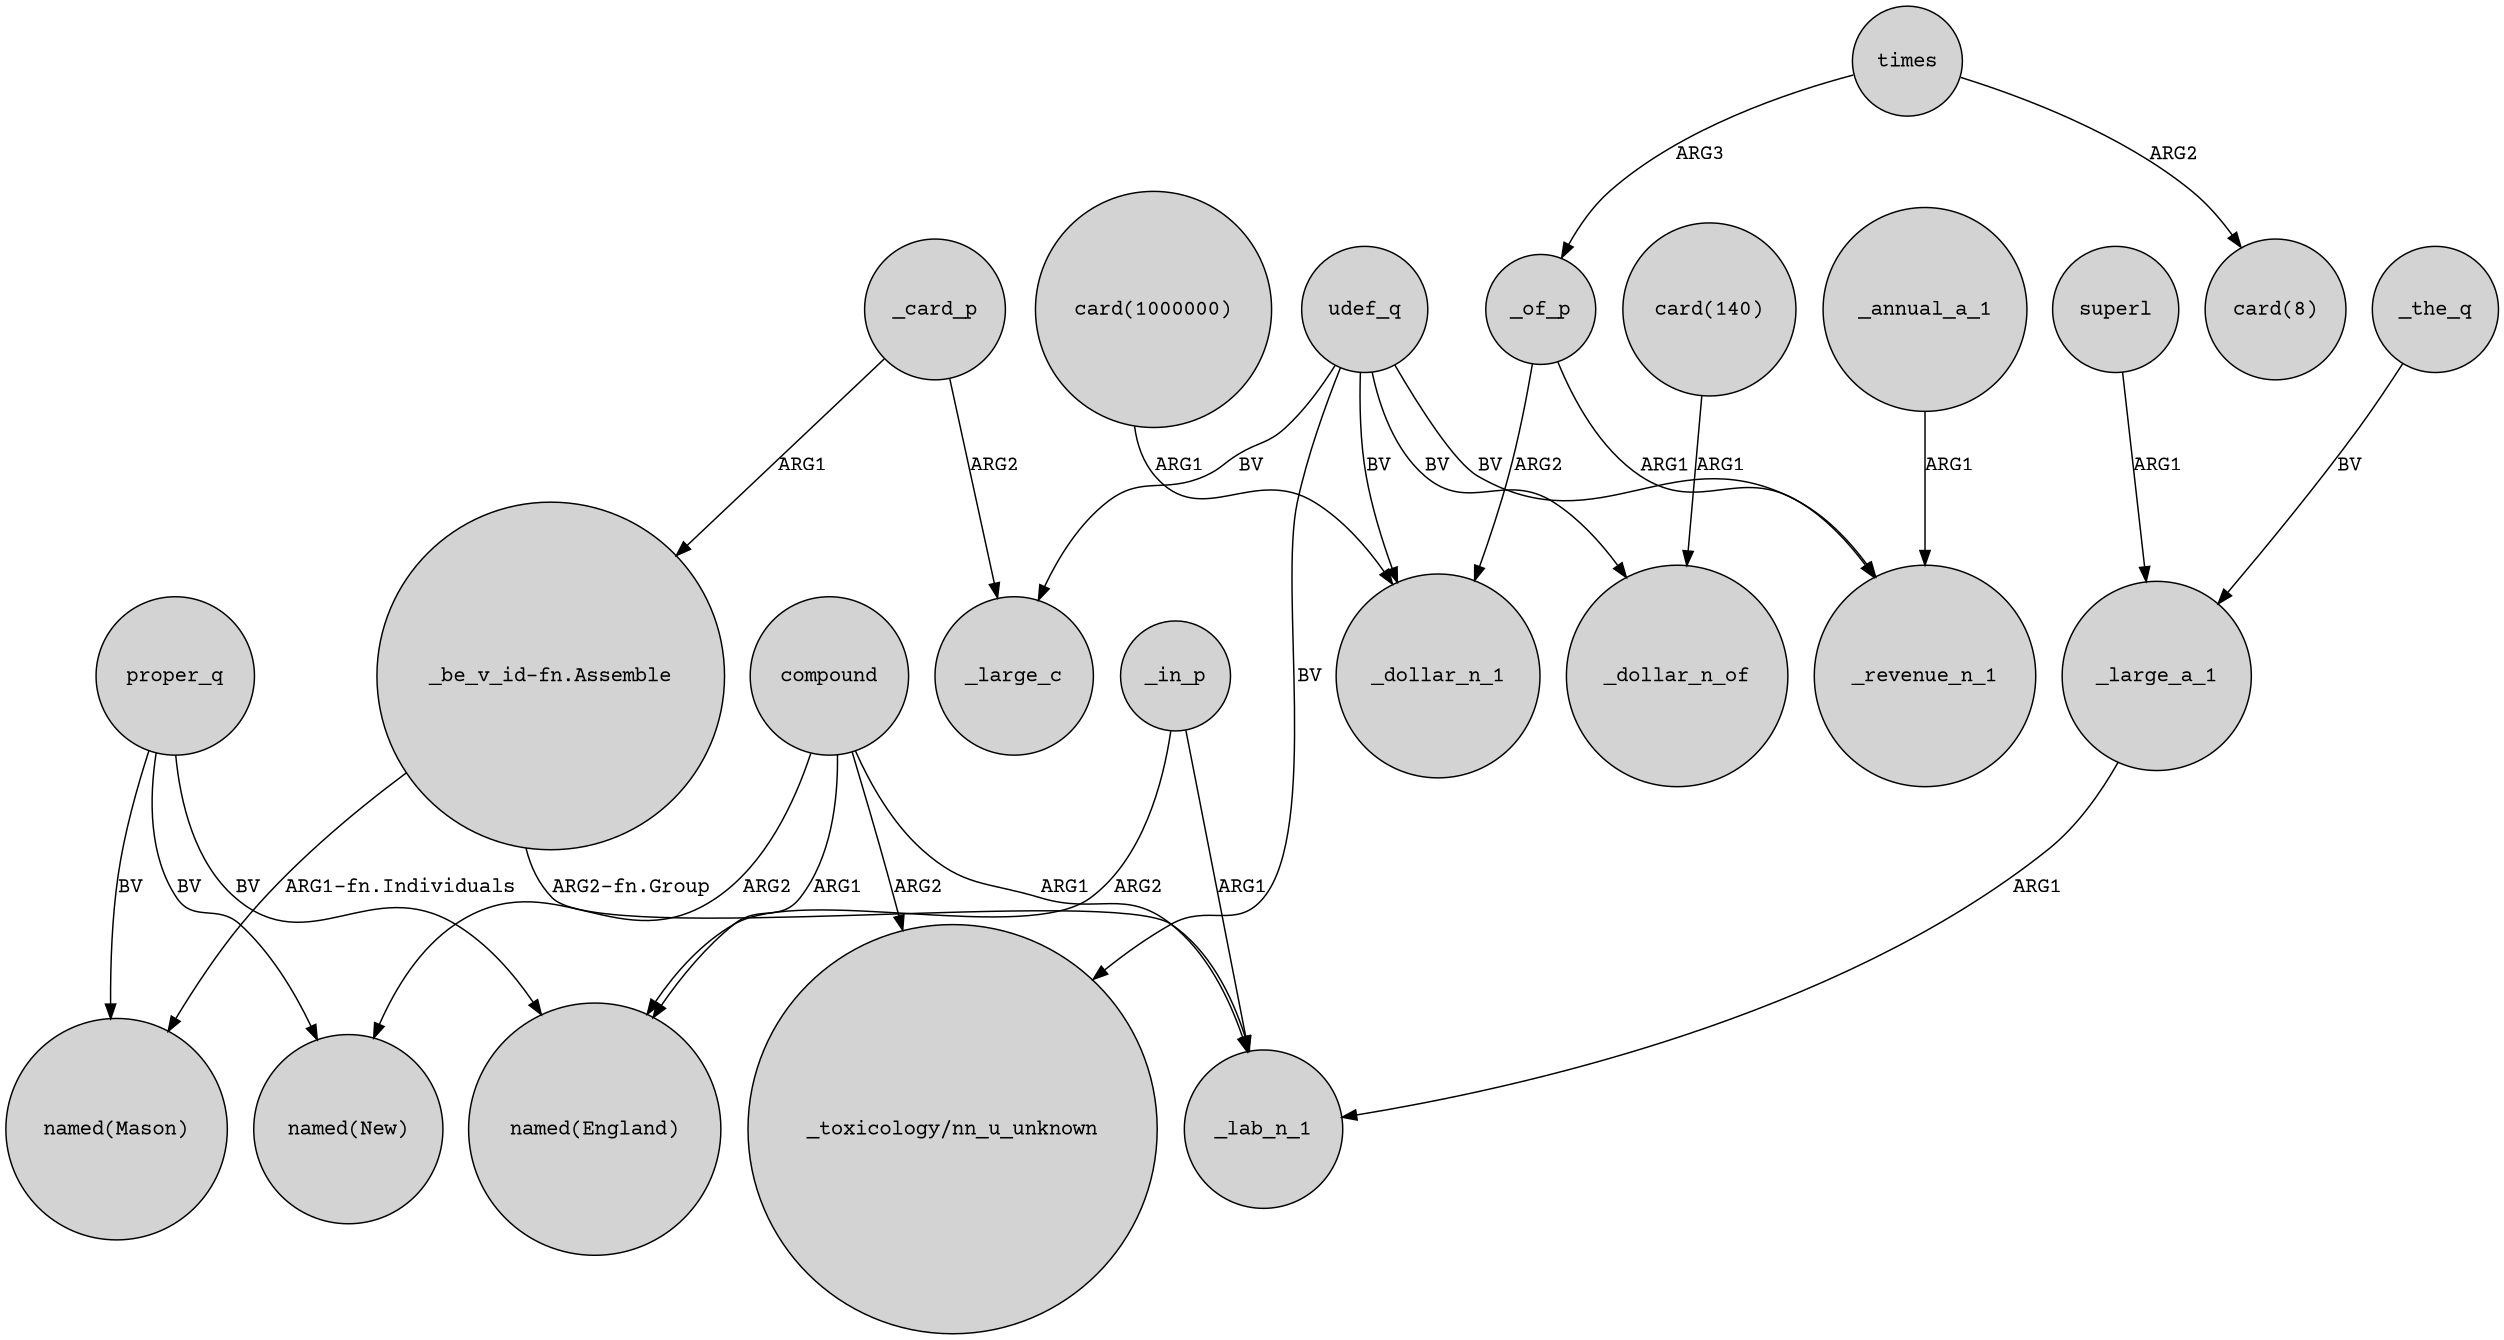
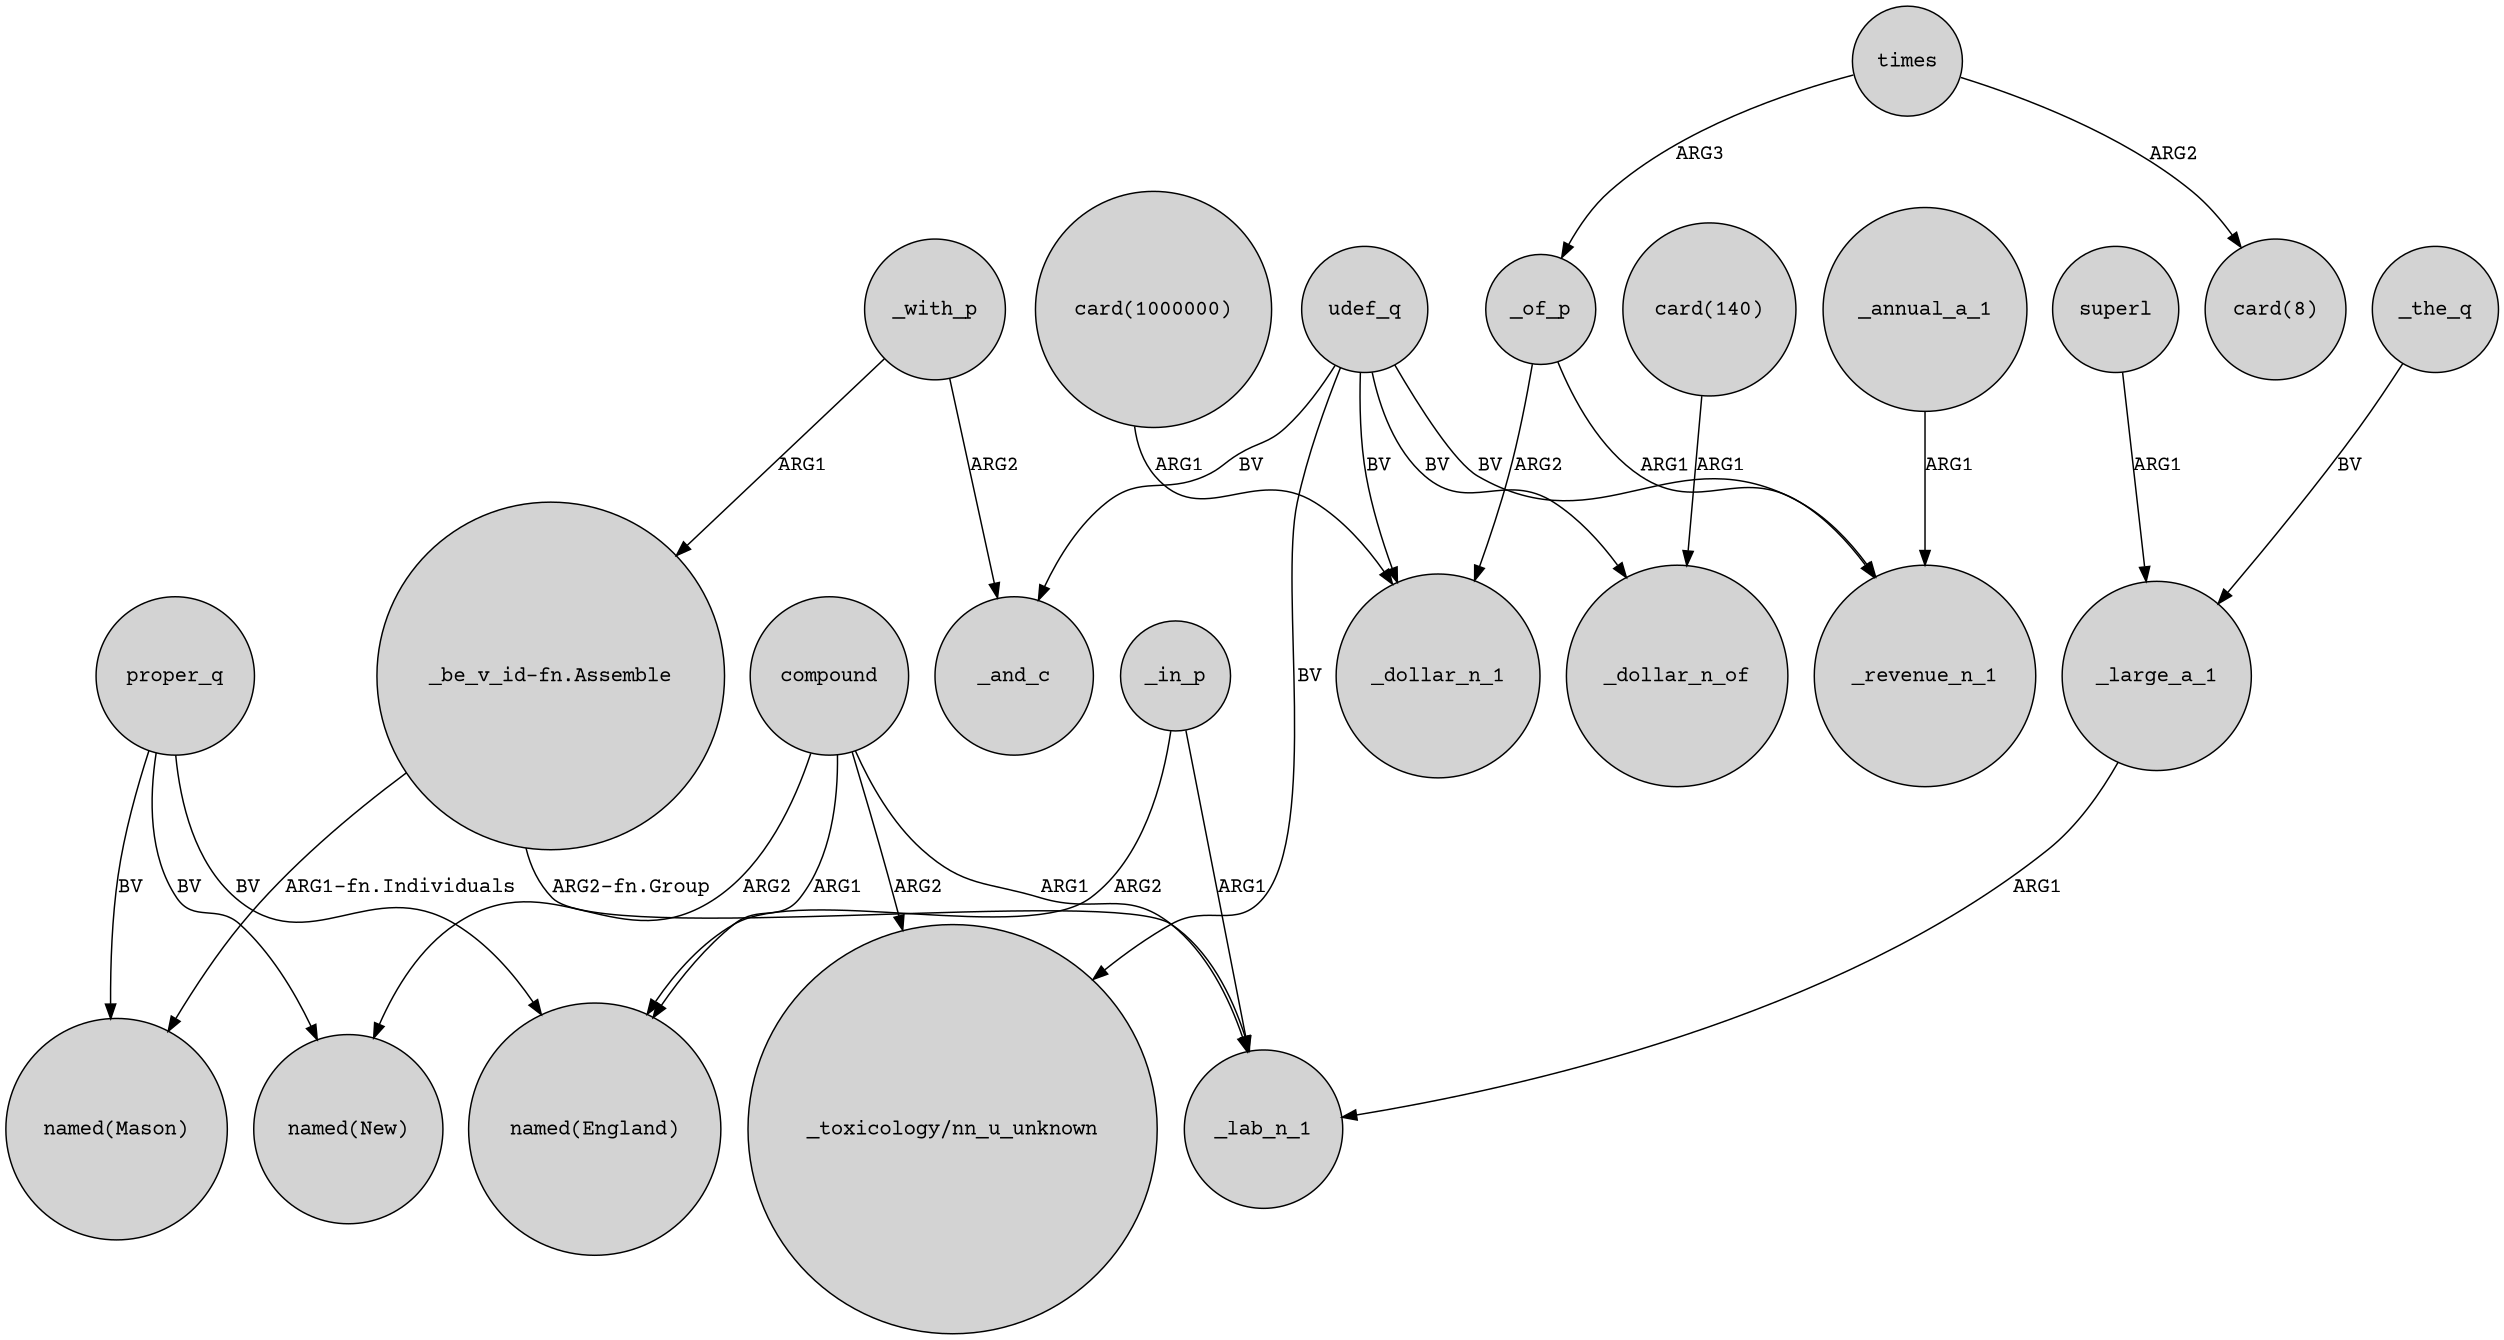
node "_card_p": label "_card_p" -> "_with_p"
node "_large_c": label "_large_c" -> "_and_c"
